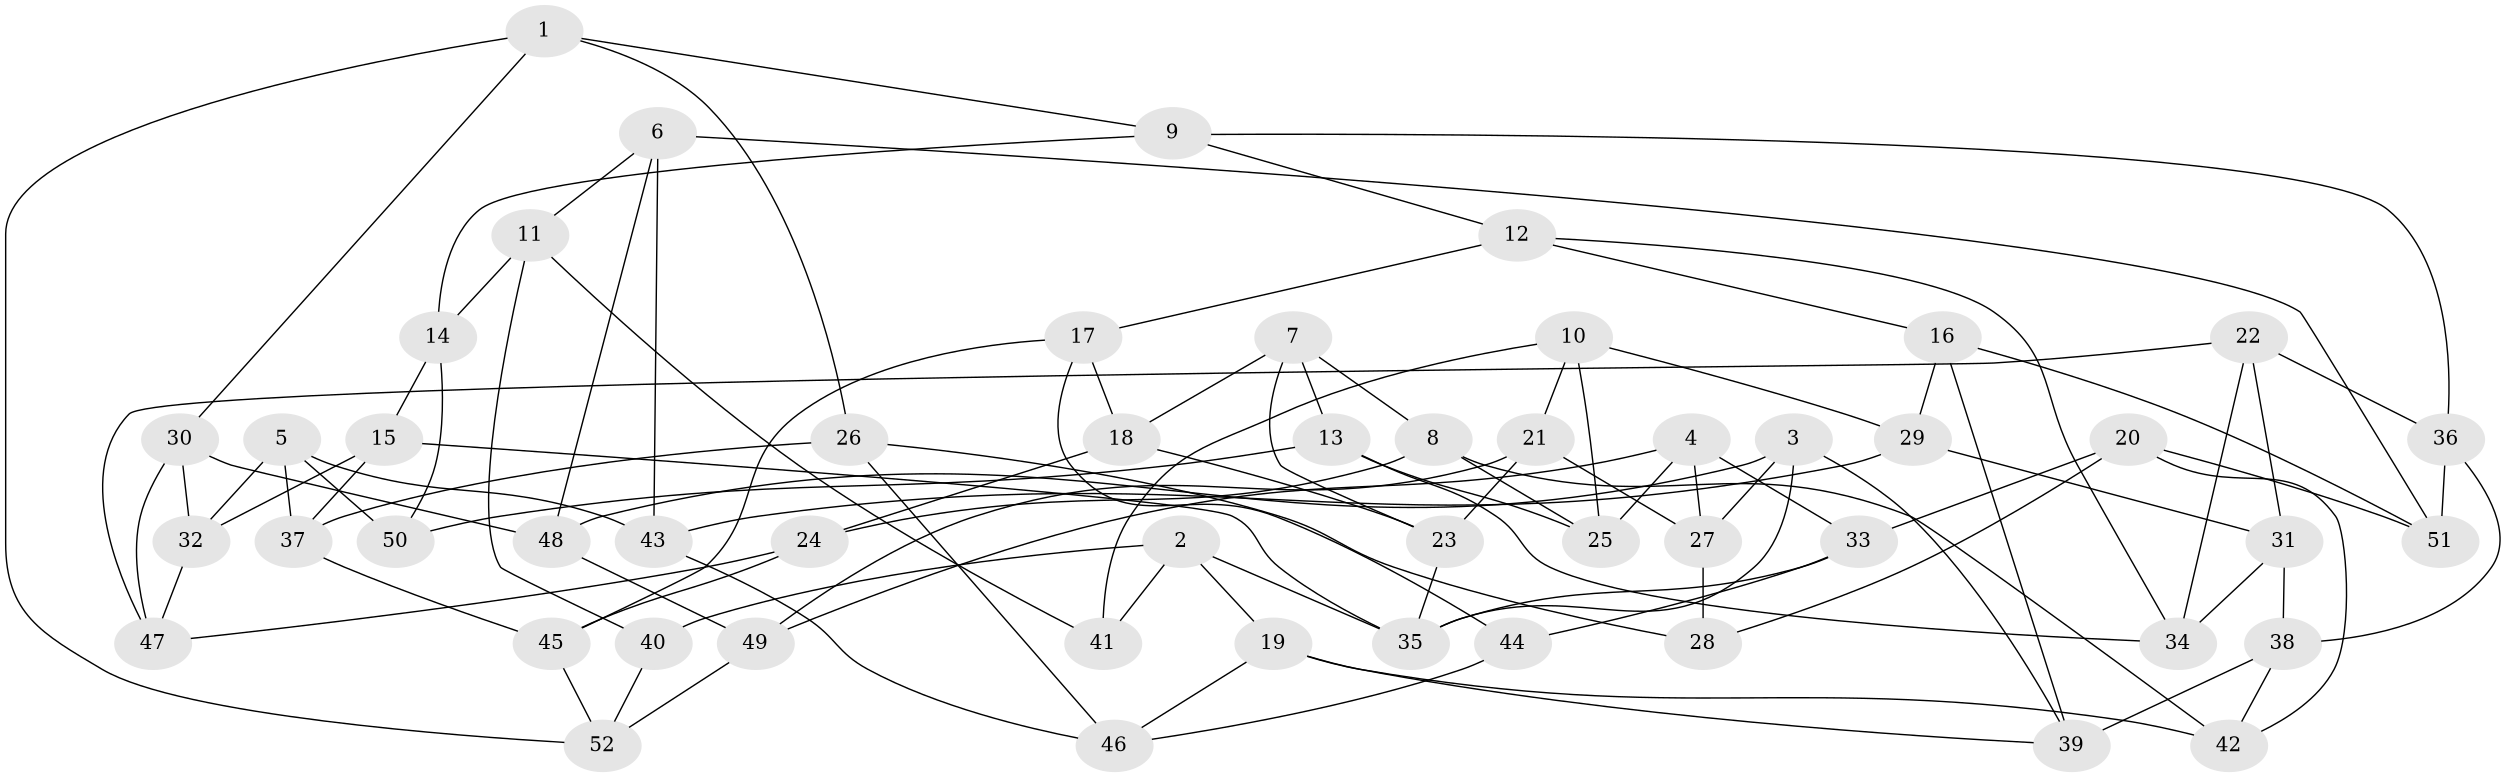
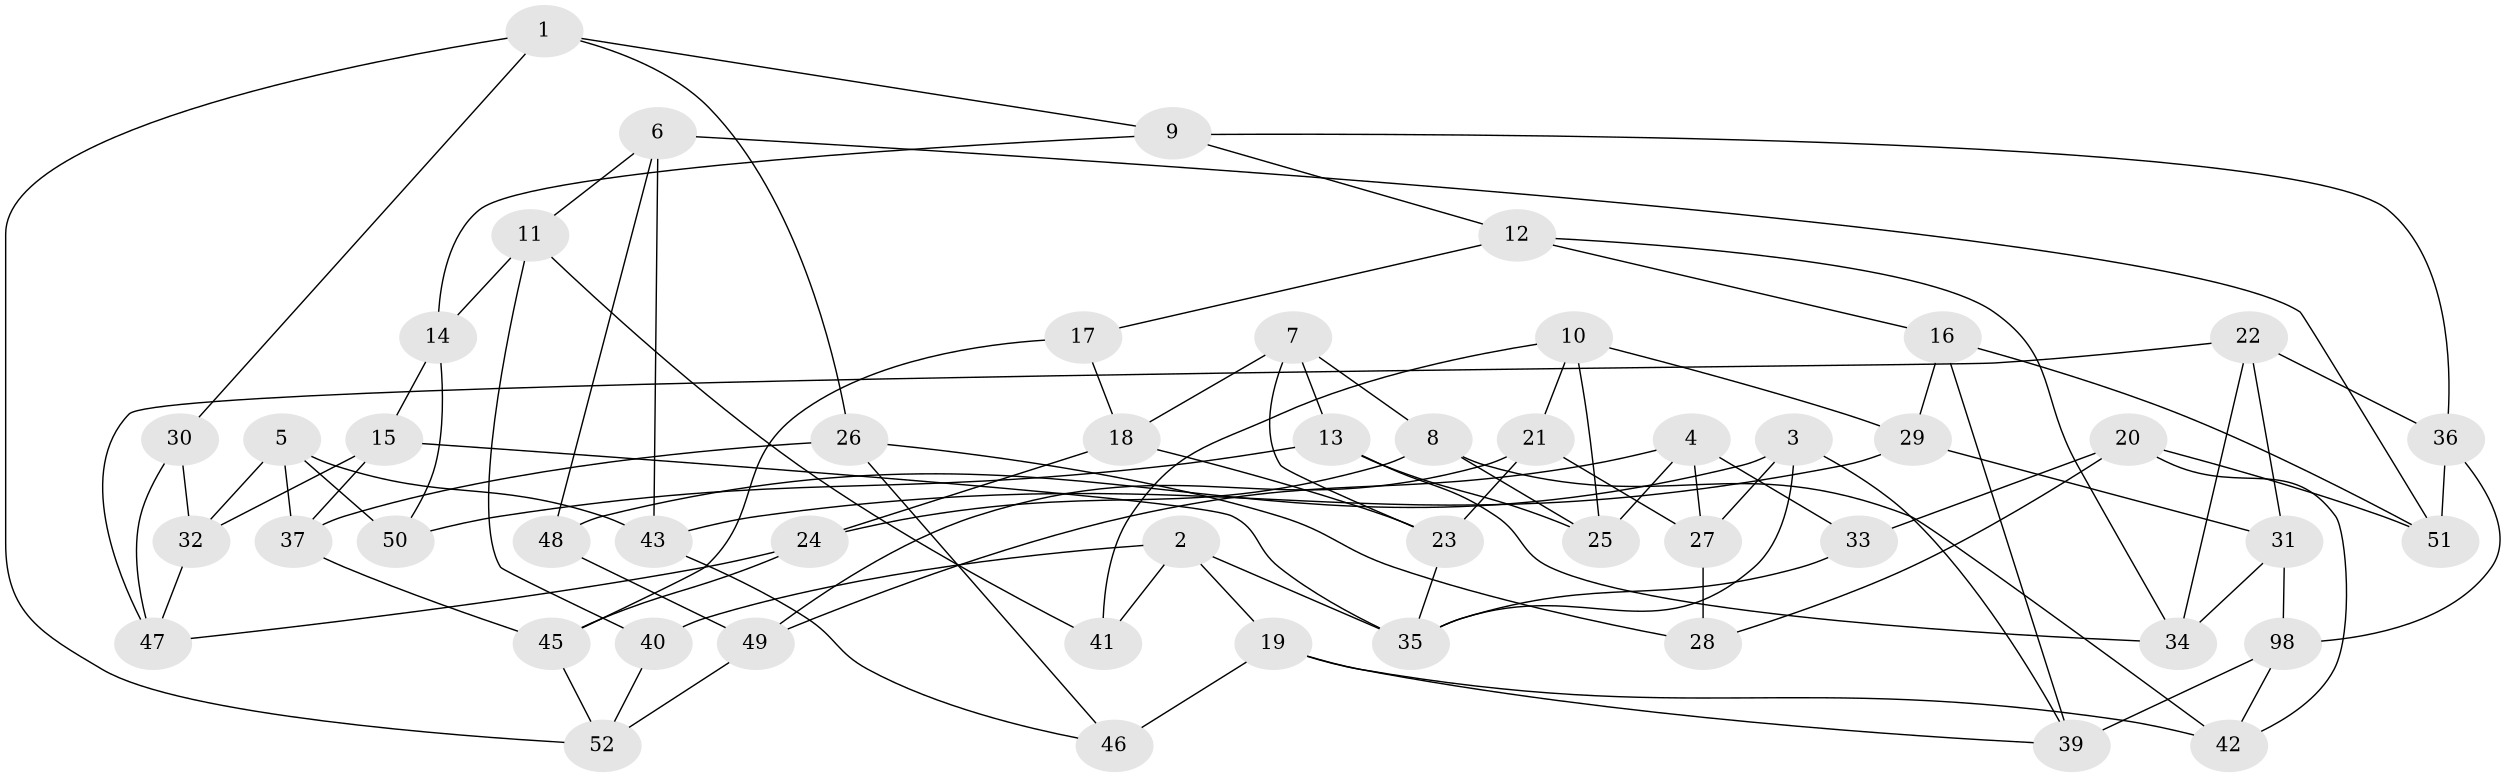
edge "30" -- "48": removed
node "44": removed
node "38": label "38" -> "98"
